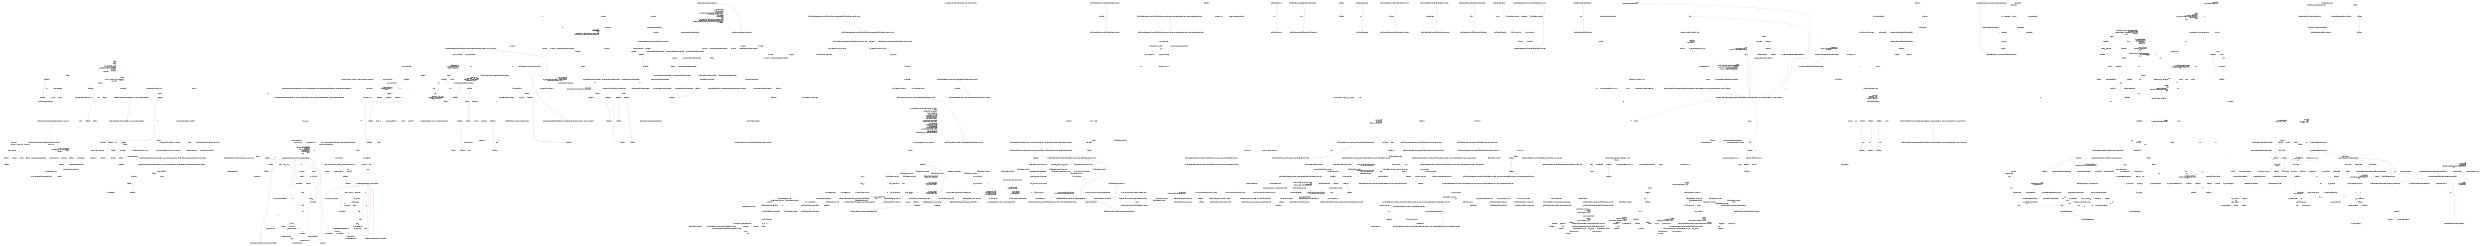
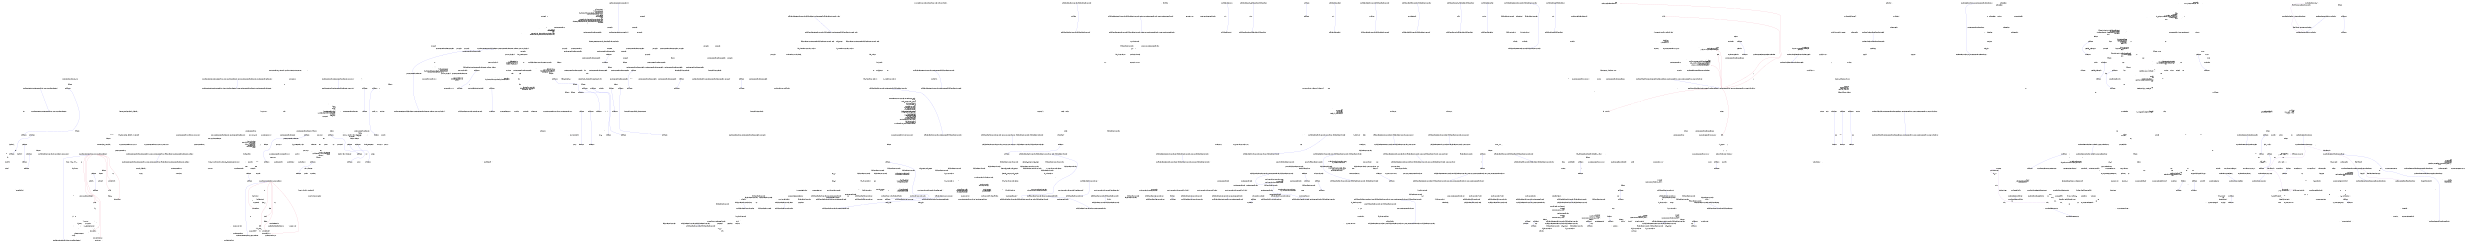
node "return normalized;": removed
